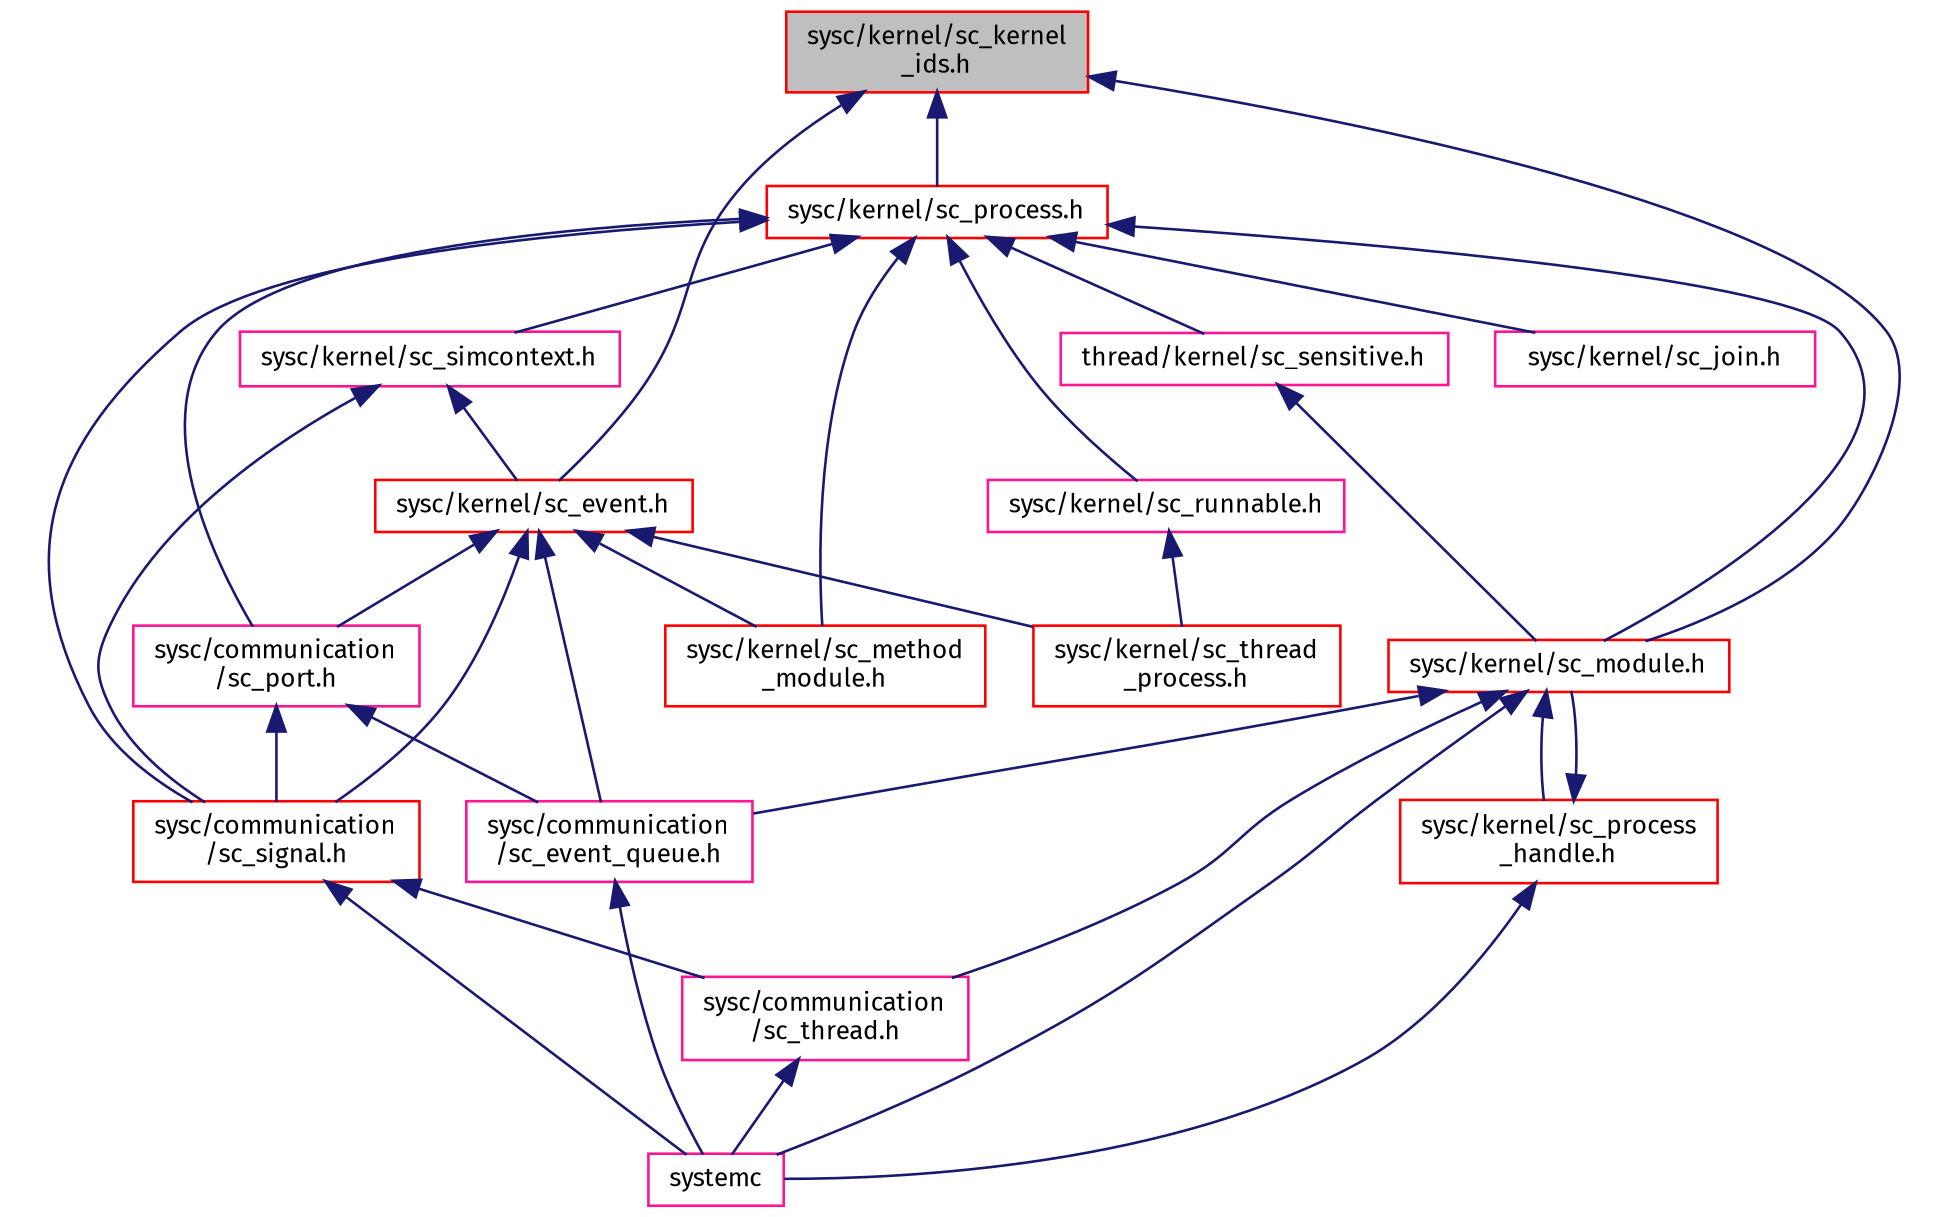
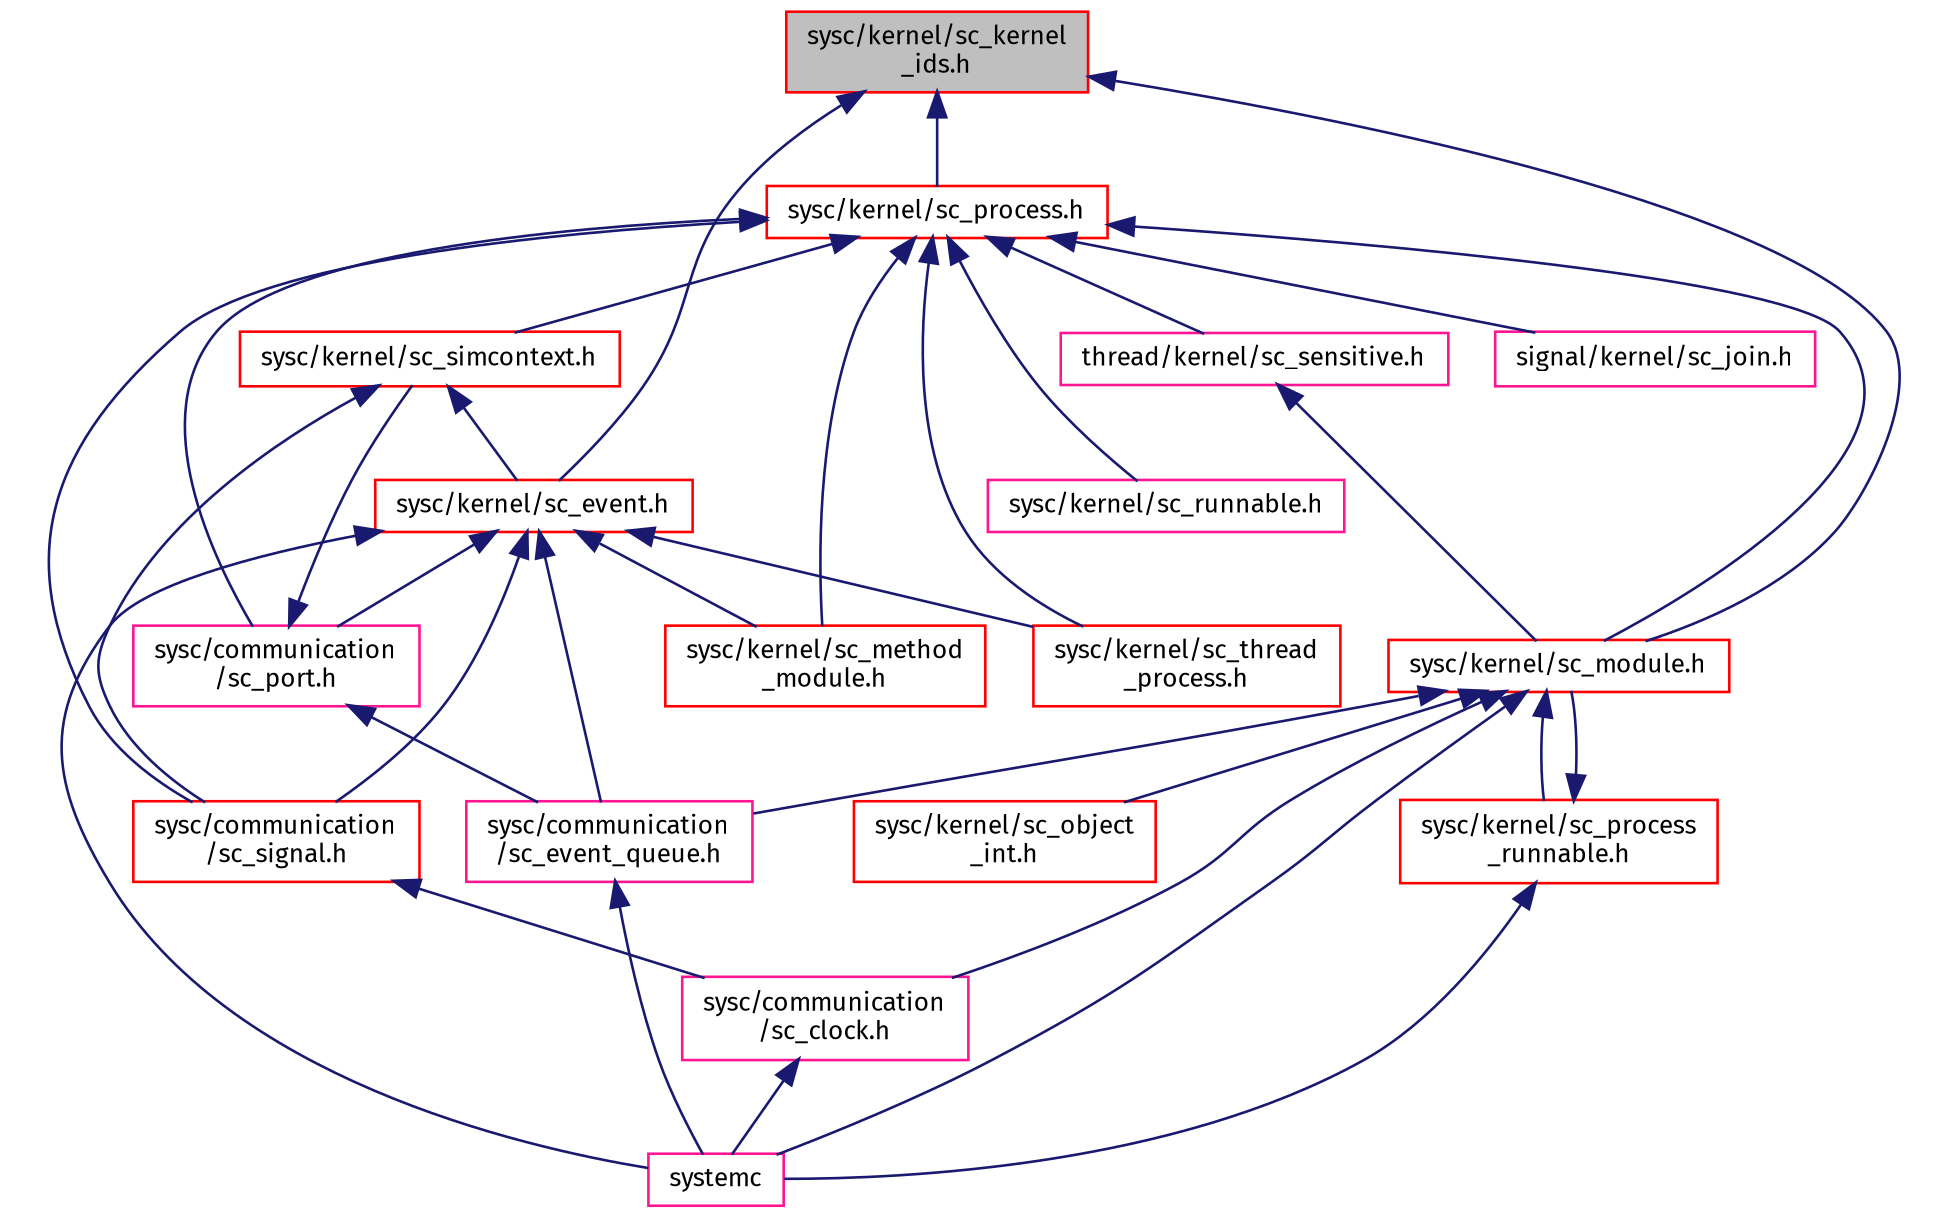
node "sysc/kernel/sc_simcontext.h": color deeppink -> red
node "sysc/kernel/sc_join.h": label "sysc/kernel/sc_join.h" -> "signal/kernel/sc_join.h"
edge "sysc/kernel/sc_thread _process.h" -> "sysc/kernel/sc_runnable.h": now "sysc/kernel/sc_thread _process.h" -> "sysc/kernel/sc_process.h"
edge "sysc/communication /sc_signal.h" -> "sysc/communication /sc_port.h": now "sysc/kernel/sc_simcontext.h" -> "sysc/communication /sc_port.h"
node "sysc/kernel/sc_object _int.h": added
node "sysc/kernel/sc_process _handle.h": label "sysc/kernel/sc_process _handle.h" -> "sysc/kernel/sc_process _runnable.h"
node "sysc/communication /sc_thread.h": label "sysc/communication /sc_thread.h" -> "sysc/communication /sc_clock.h"
edge "systemc" -> "sysc/communication /sc_signal.h": now "systemc" -> "sysc/kernel/sc_event.h"
